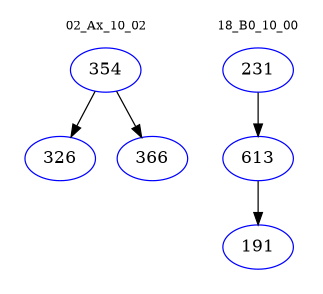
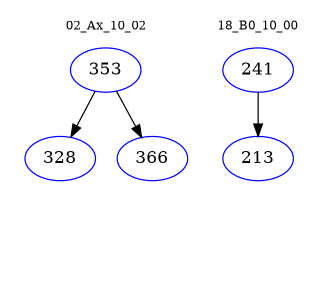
node "354": label "354" -> "353"
node "231": label "231" -> "241"
node "326": label "326" -> "328"
node "613": label "613" -> "213"
node "191": removed
